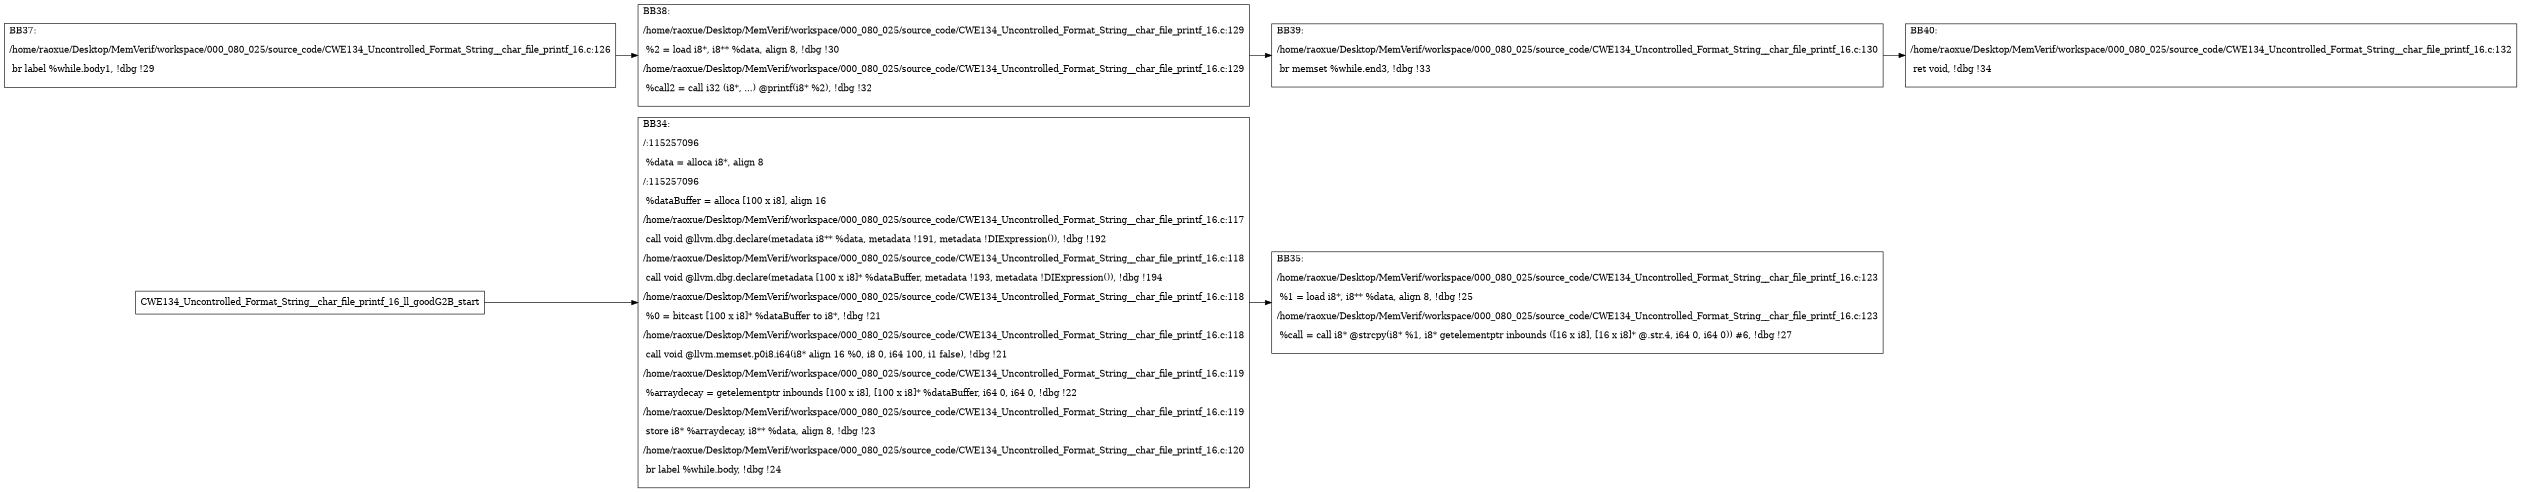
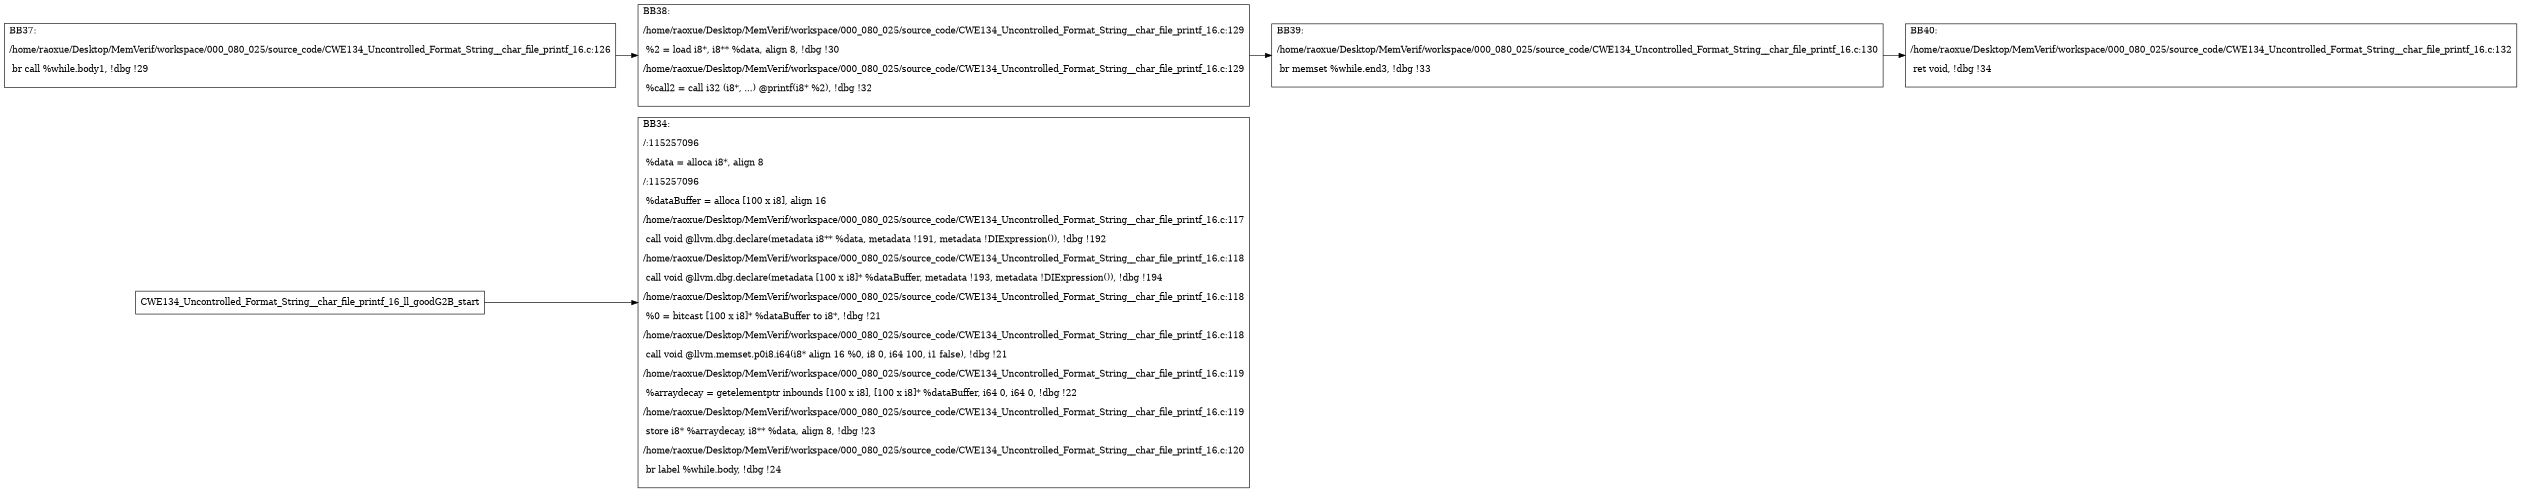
node "BB37:": text "br label %while.body1, !dbg !29" -> "br call %while.body1, !dbg !29"
node "BB35:": removed
